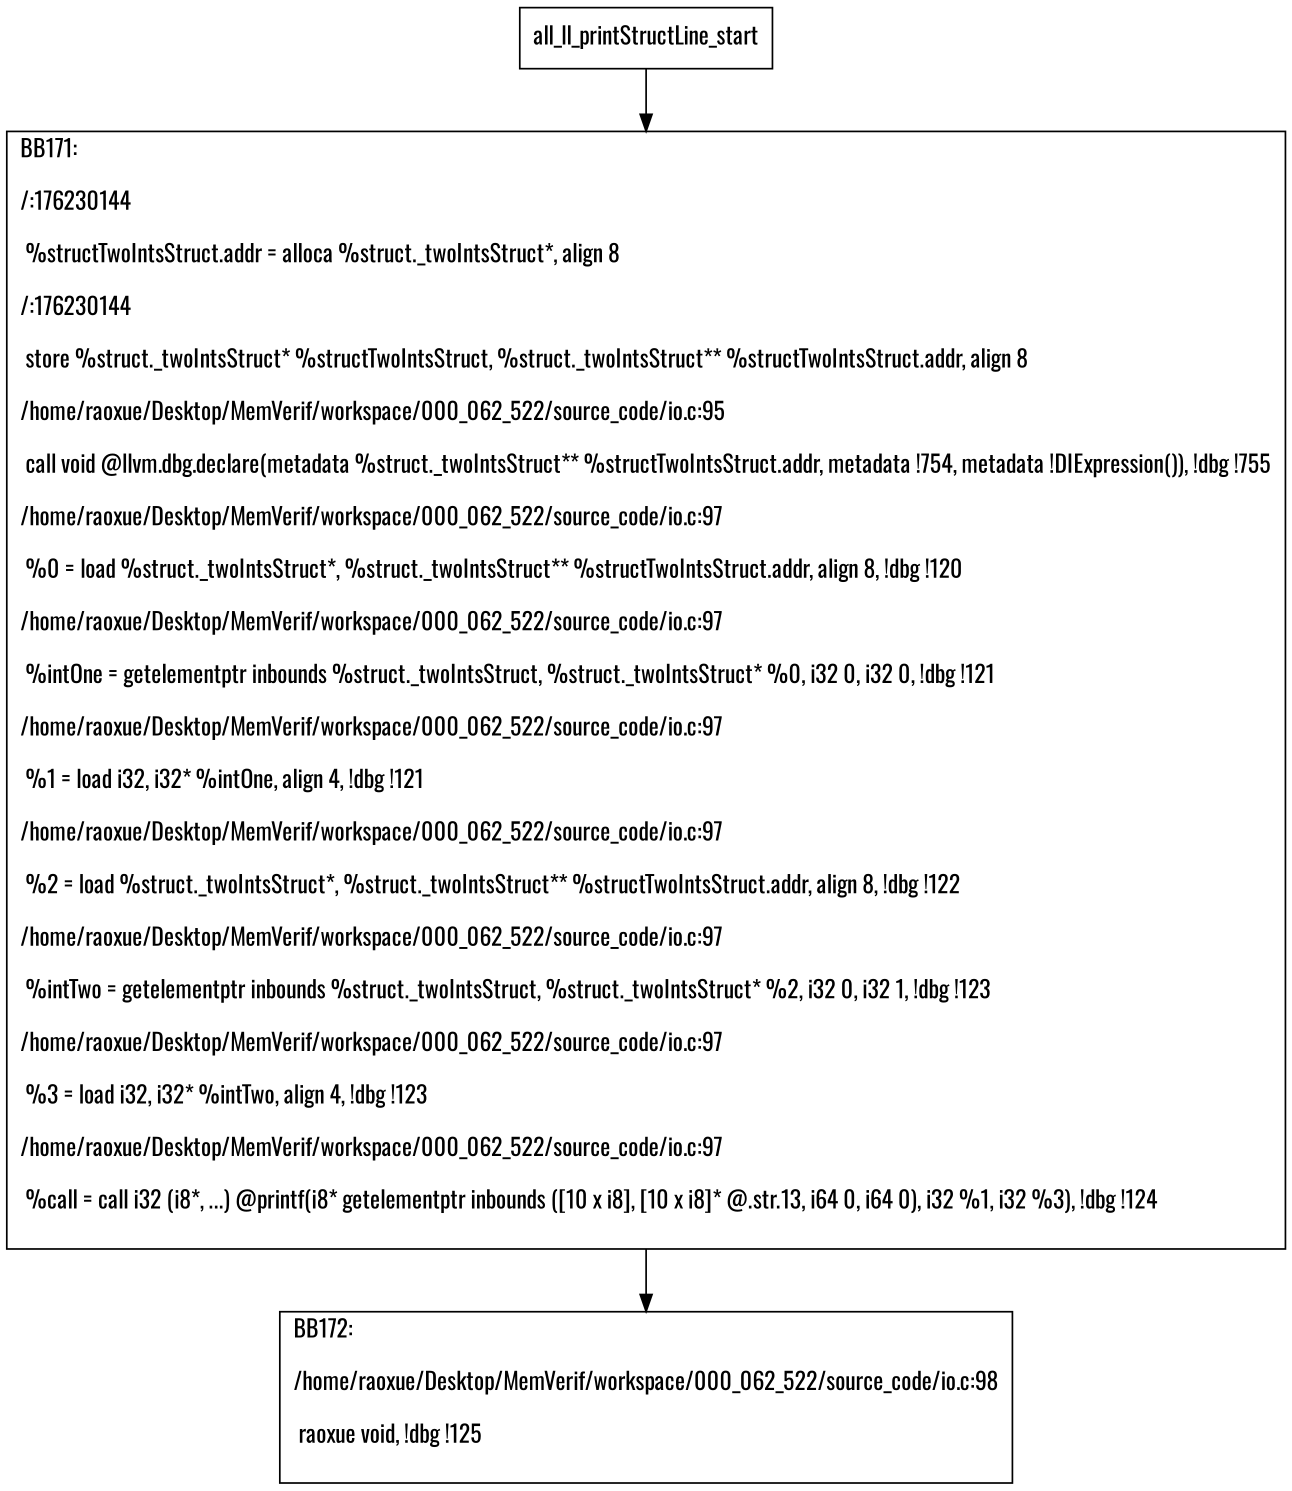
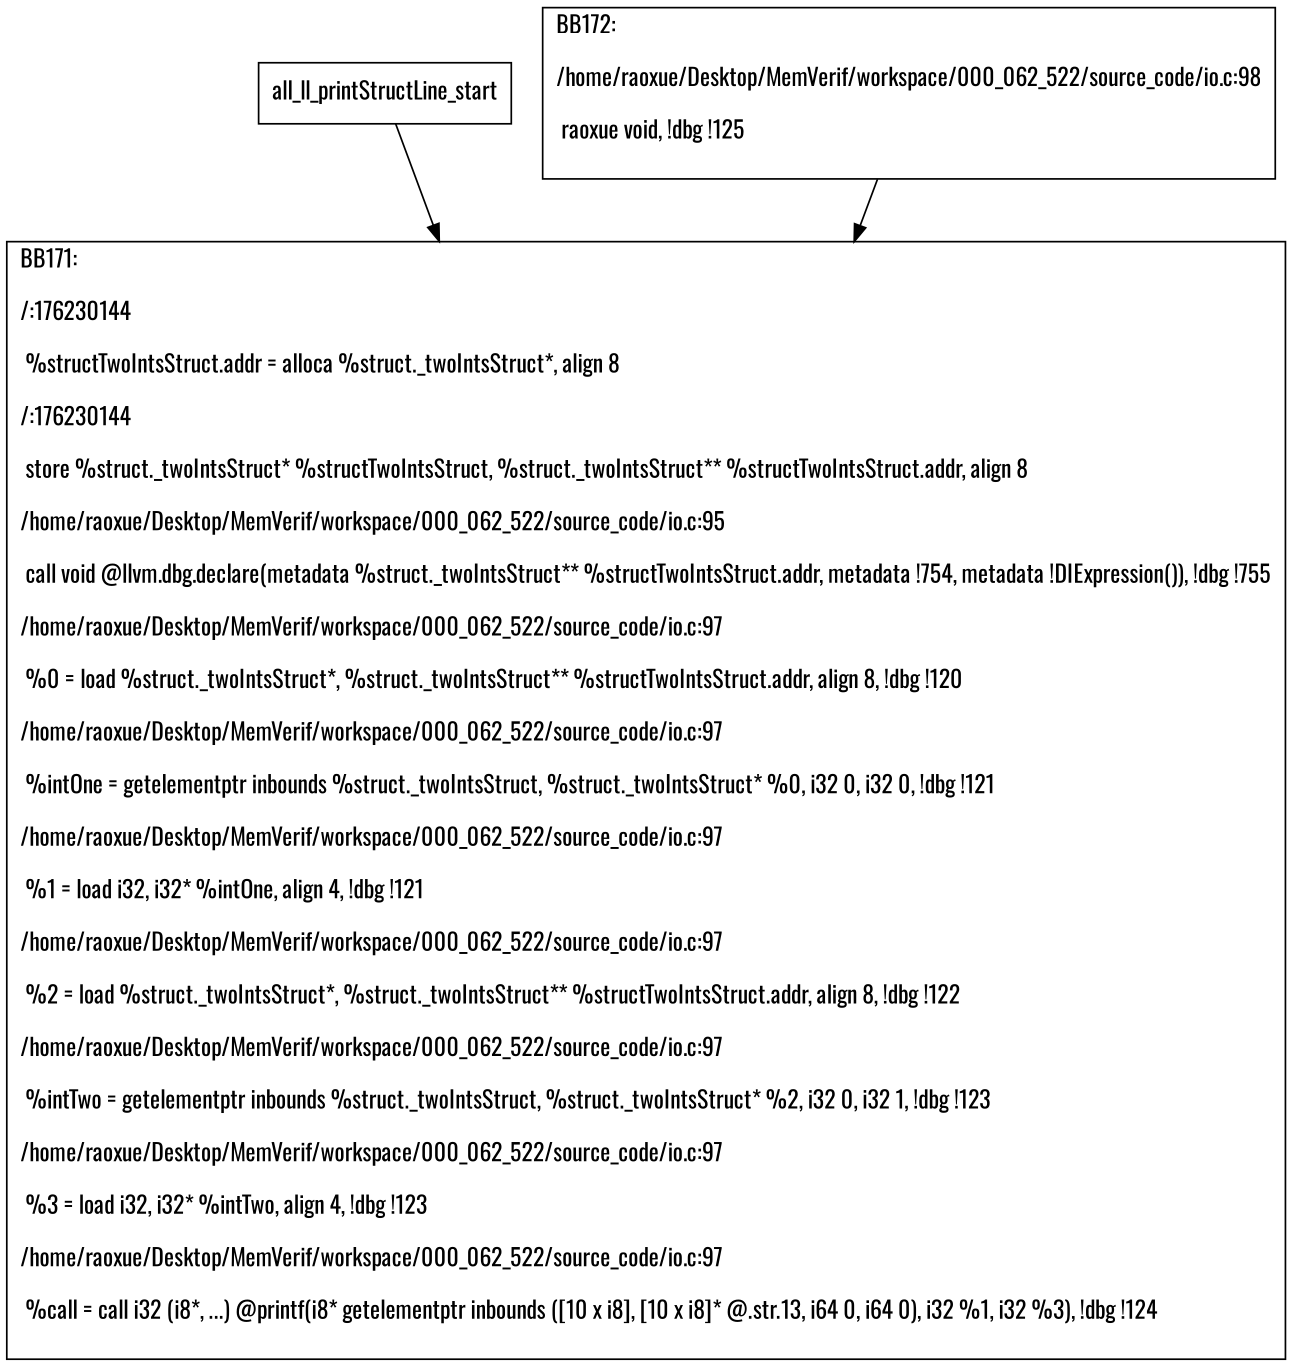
edge "BB171:" -> "BB172:": reversed
